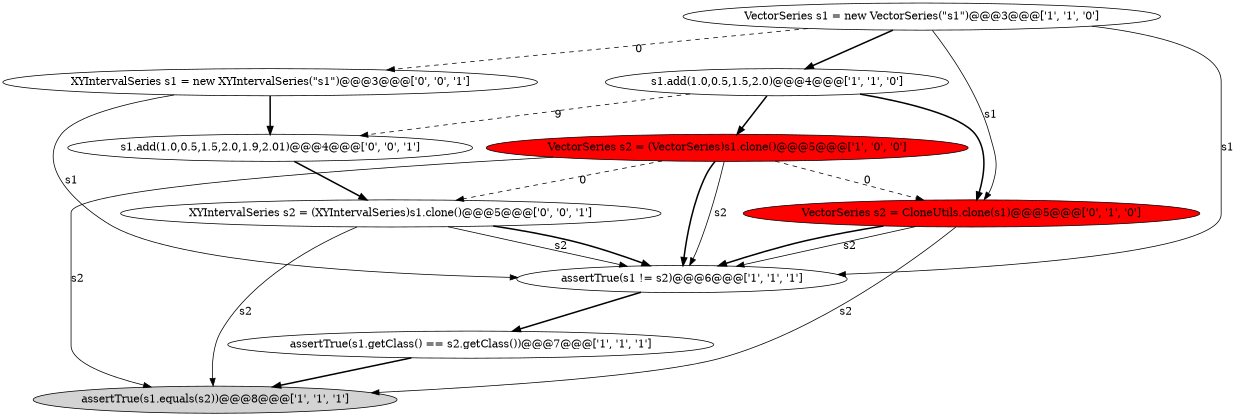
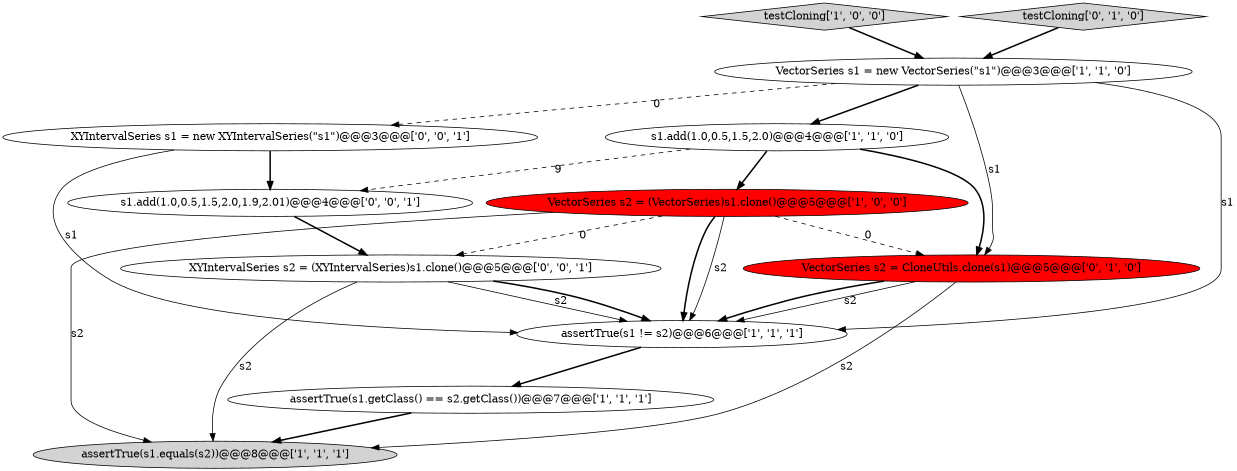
node "testCloning['1', '0', '0']": added
node "testCloning['0', '1', '0']": added
